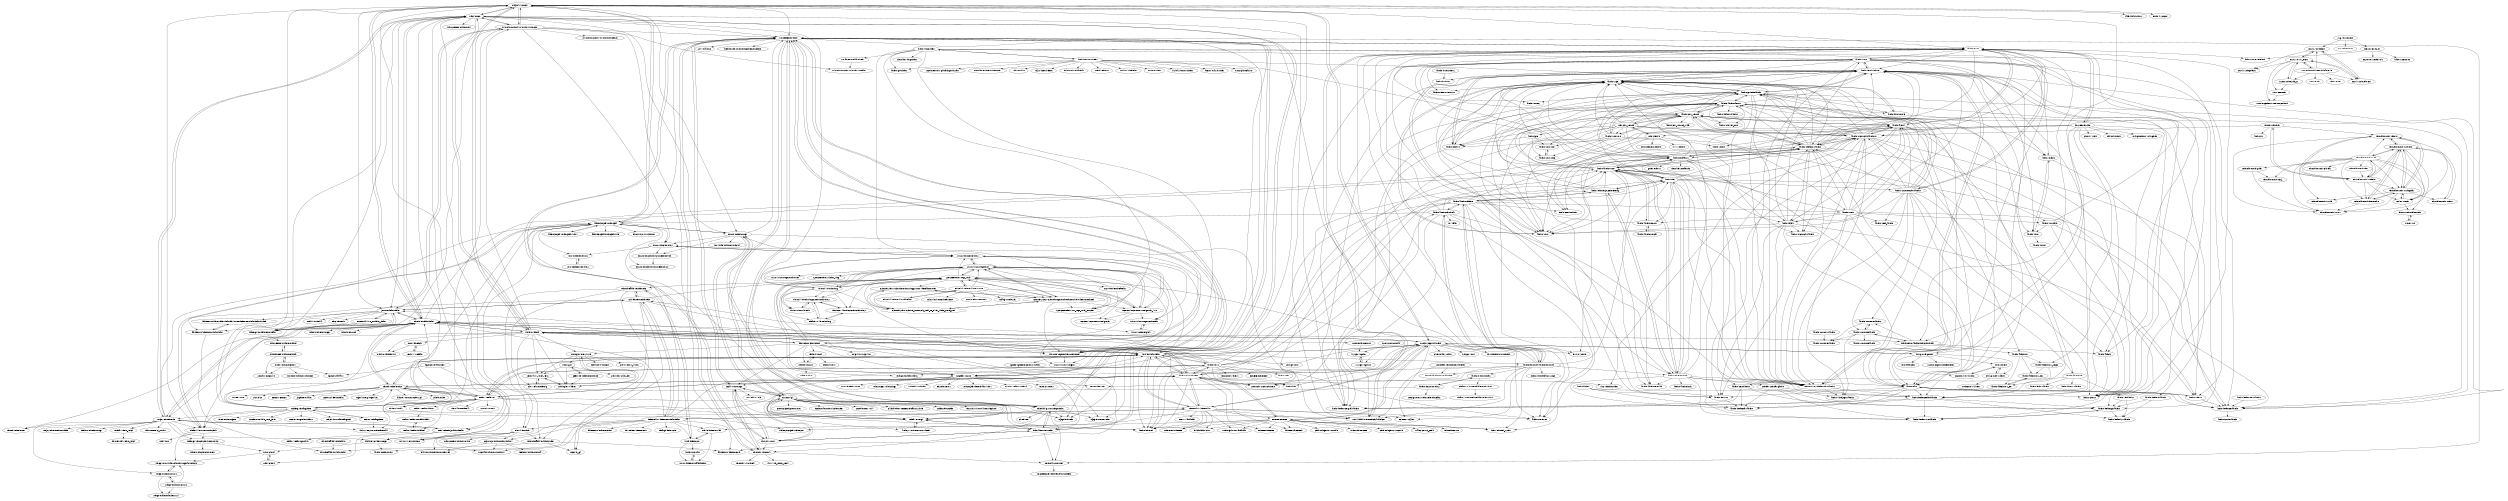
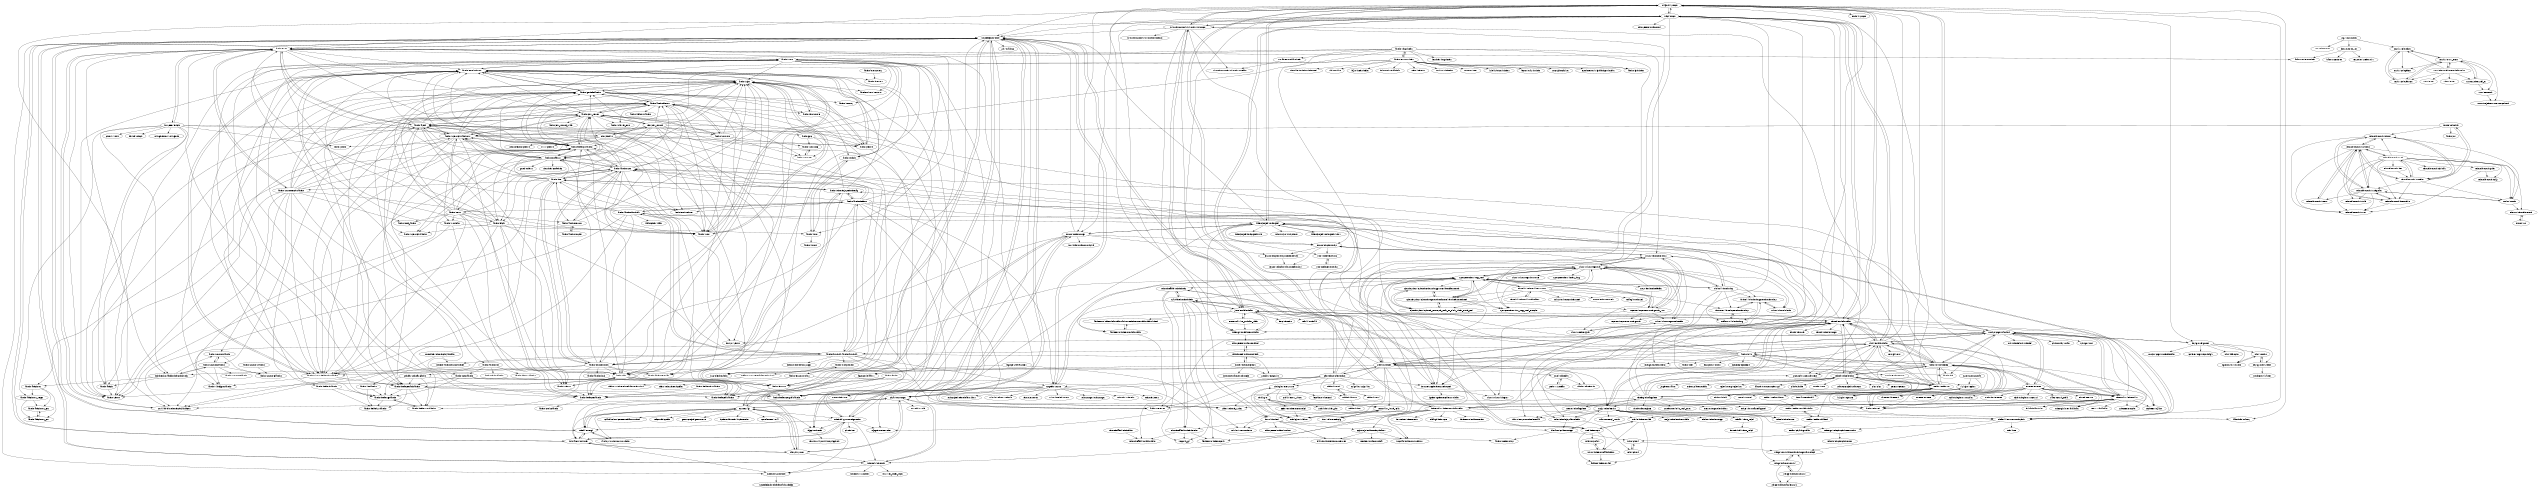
node "frederic-mahe/Hardware-Target-Game-Database": removed
node "libretro-rcheevos/scummvm": label "libretro-rcheevos/scummvm" -> "libretro-mirrors/scummvm"
edge "libretro/gambatte-libretro" -> "libretro/beetle-vb-libretro": now "libretro/libretro-fceumm" -> "libretro/beetle-vb-libretro"
edge "zerojay/RetroPie-Extra" -> "sselph/scraper": now "zerojay/RetroPie-Extra" -> "BlitterStudio/amiberry"
node "Hax/Stellar": label "Hax/Stellar" -> "StellarUpdater/Stellar"
edge "notaz/pcsx_rearmed" -> "skmp/reicast-emulator": added
edge "libretro/beetle-psx-libretro" -> "libretro/beetle-wswan-libretro": now "libretro/beetle-psx-libretro" -> "libretro/beetle-pce-fast-libretro"
node "Duimon/Duimon-Mega-Bezel-Source": label "Duimon/Duimon-Mega-Bezel-Source" -> "Duimon/Duimon-Mega-Xbox-Source"
edge "RetroBat-Official/retrobat-setup" -> "CkauNui/ckau-book": now "kaylh/old-RetroBat-obsolete" -> "CkauNui/ckau-book"
edge "snes9xgit/snes9x" -> "mmatyas/pegasus-frontend": now "RetroPie/EmulationStation" -> "mmatyas/pegasus-frontend"
node "spektor56/PegasusExportPlugin": added
node "meepingsnesroms/RetroArchOverlayEditor": label "meepingsnesroms/RetroArchOverlayEditor" -> "addons/RetroArchOverlayEditor"
edge "emmercm/igir" -> "schmurtzm/Miyoo-Mini-easy-logotweak": now "Voljega/BestArcade" -> "schmurtzm/Miyoo-Mini-easy-logotweak"
edge "EmuELEC/EmuELEC" -> "motioneye-project/motioneyeos": now "EmuELEC/EmuELEC" -> "batocera-linux/batocera.linux"
node "AmberELEC/AmberELEC": label "AmberELEC/AmberELEC" -> "AmberELEC/Examples"
node "recalbox/recalbox-gamelists": label "recalbox/recalbox-gamelists" -> "recalbox/playlist-gamelists"
node "foclabroc/batocera-switch": added
